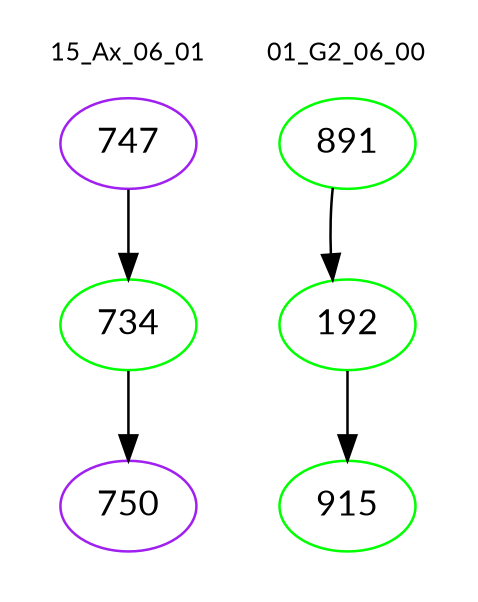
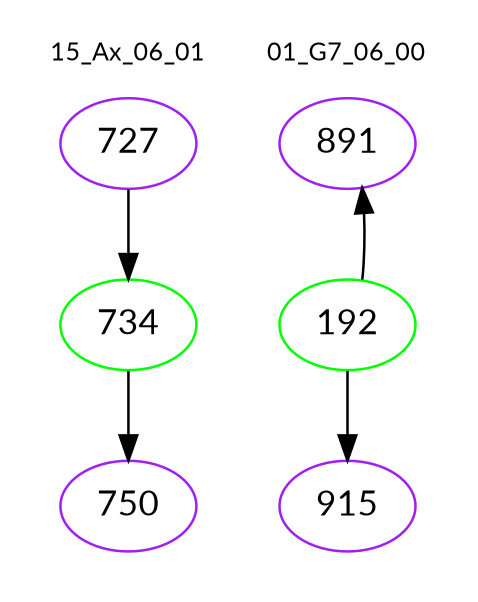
cluster "01_G2_06_00": label "01_G2_06_00" -> "01_G7_06_00"
node "747": label "747" -> "727"
node "891": color green -> purple
edge "891" -> "192": reversed
node "915": color green -> purple
